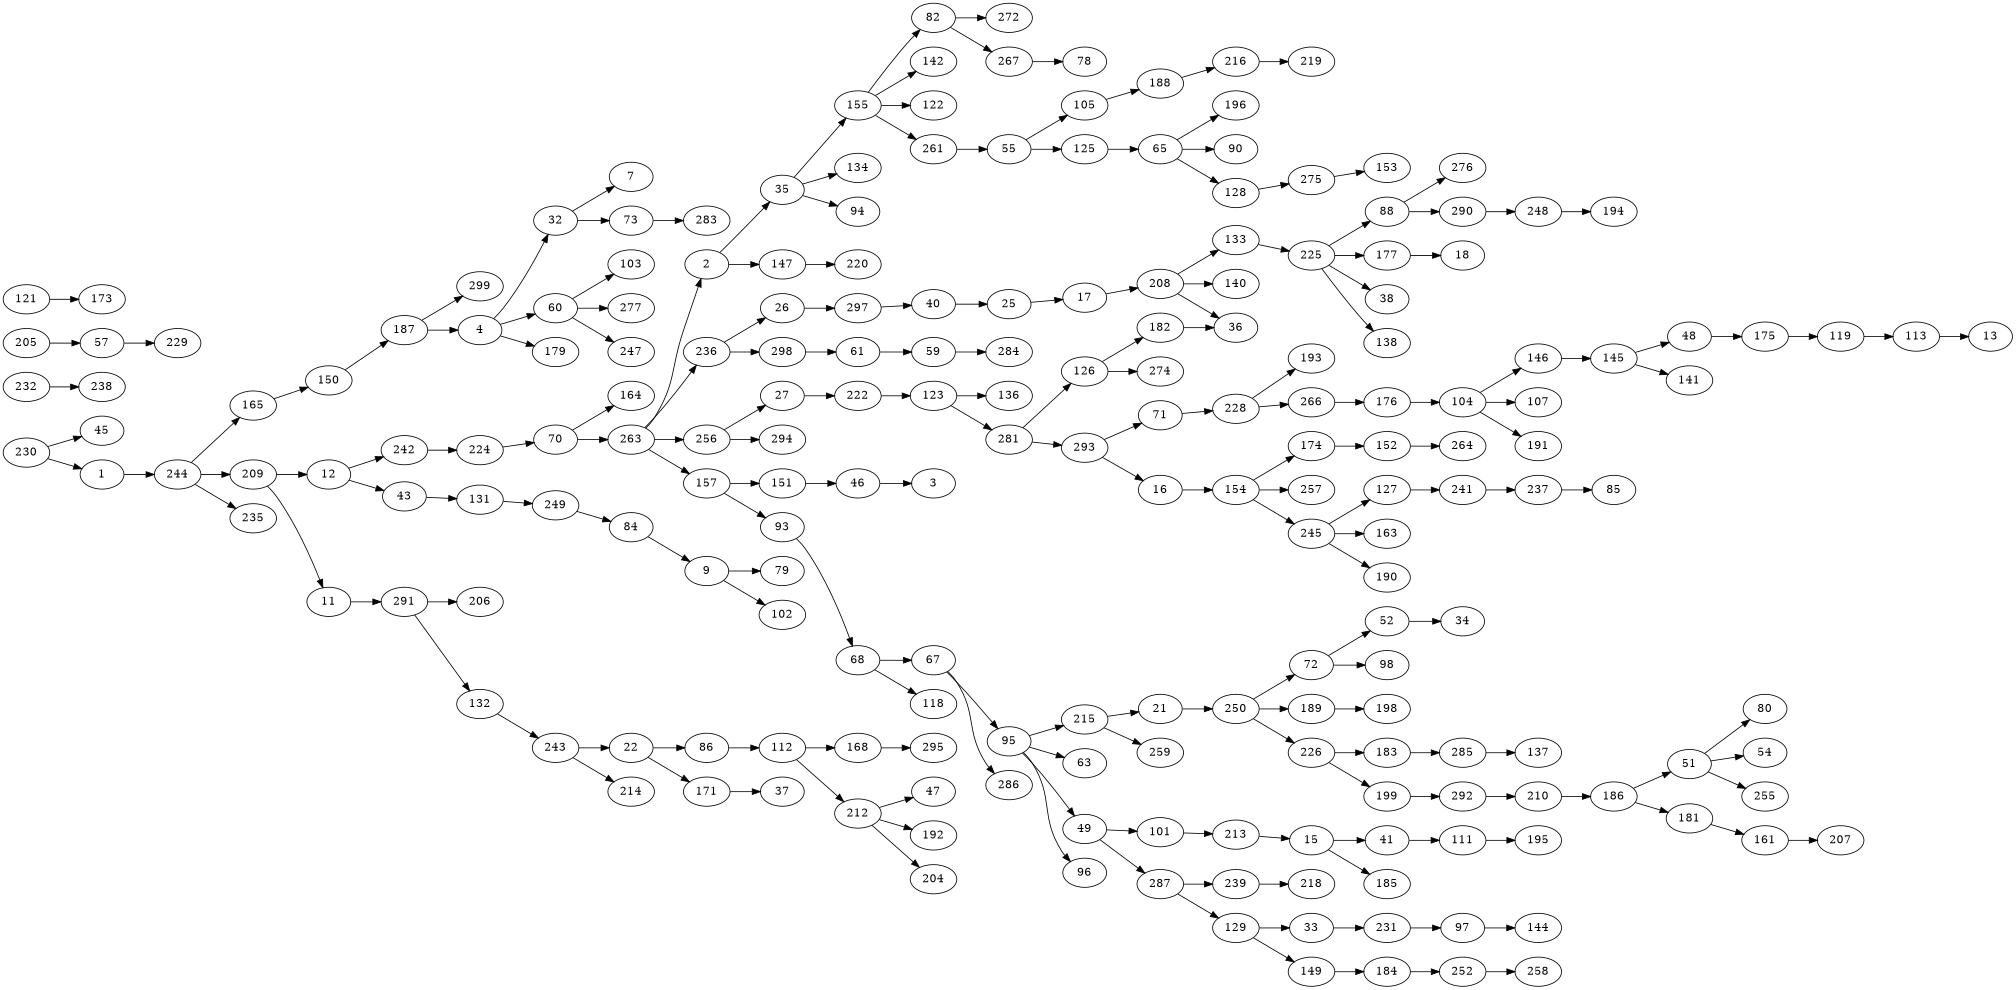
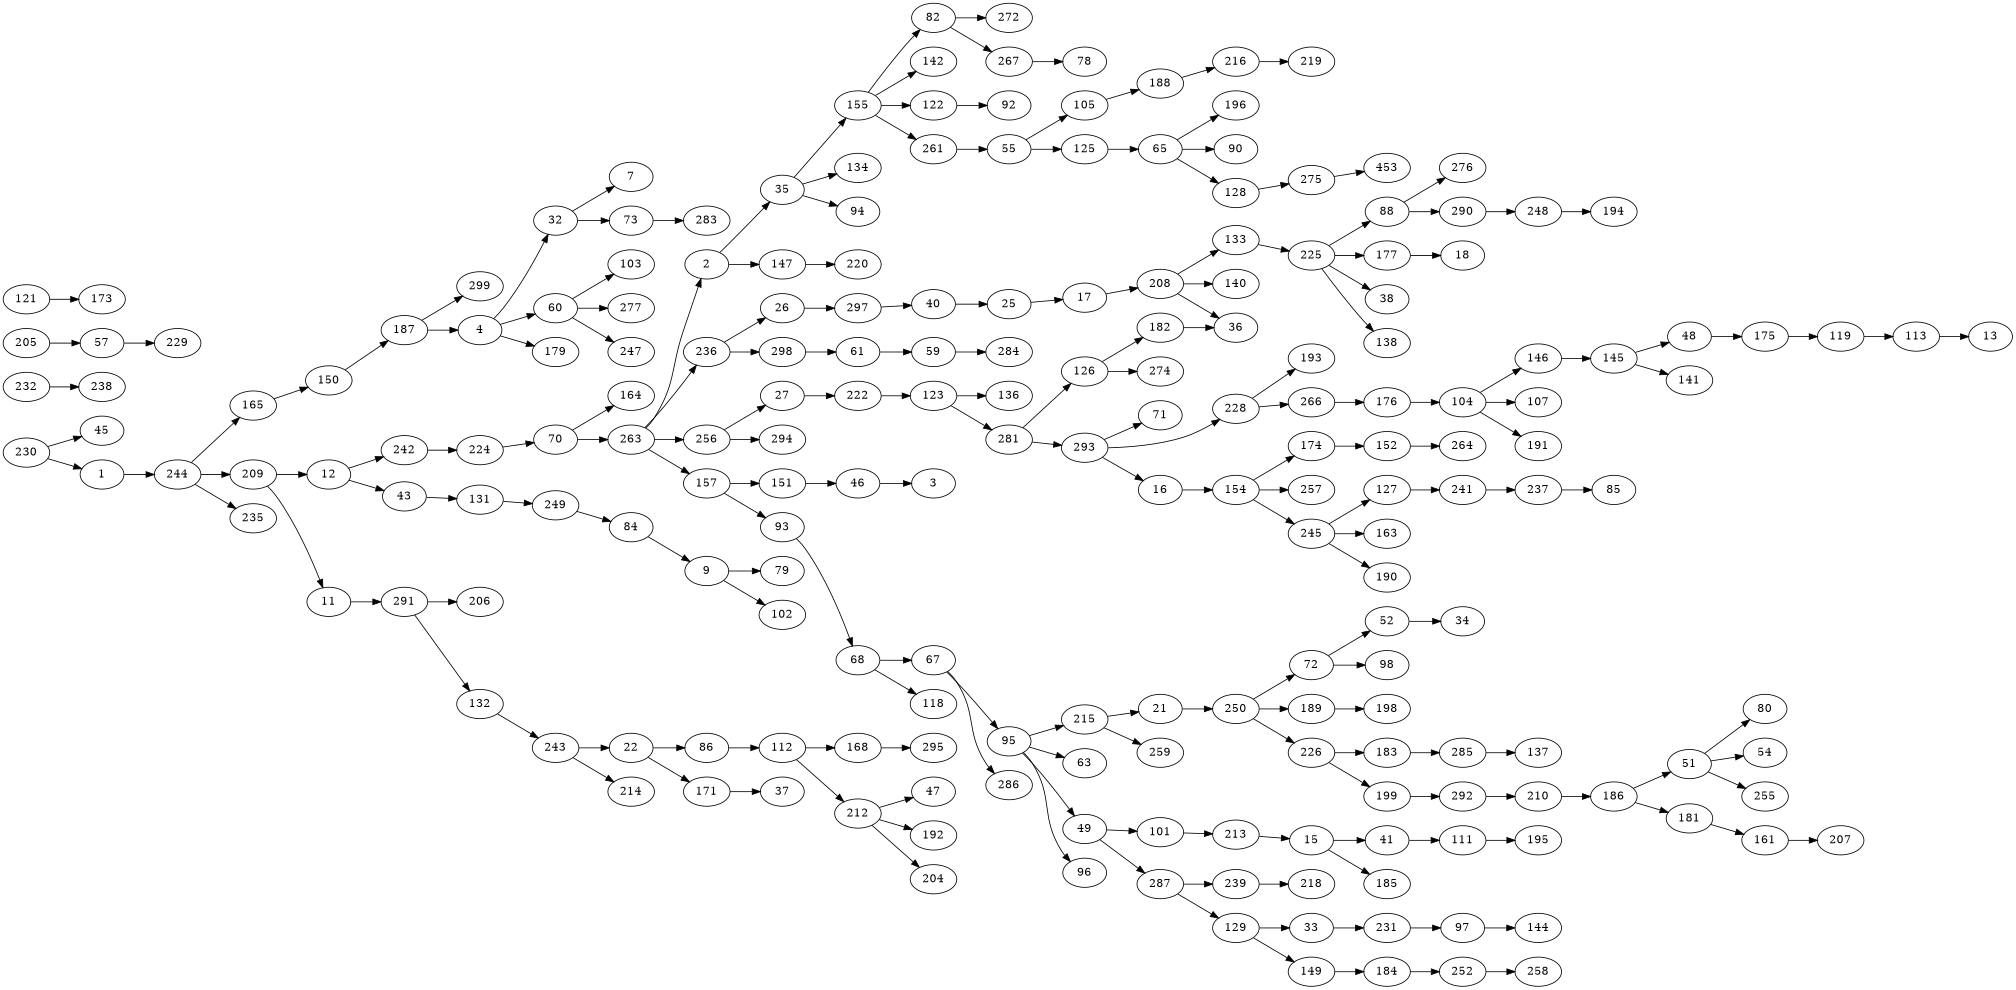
node "92": added
node "153": label "153" -> "453"
edge "71" -> "228": now "293" -> "228"
